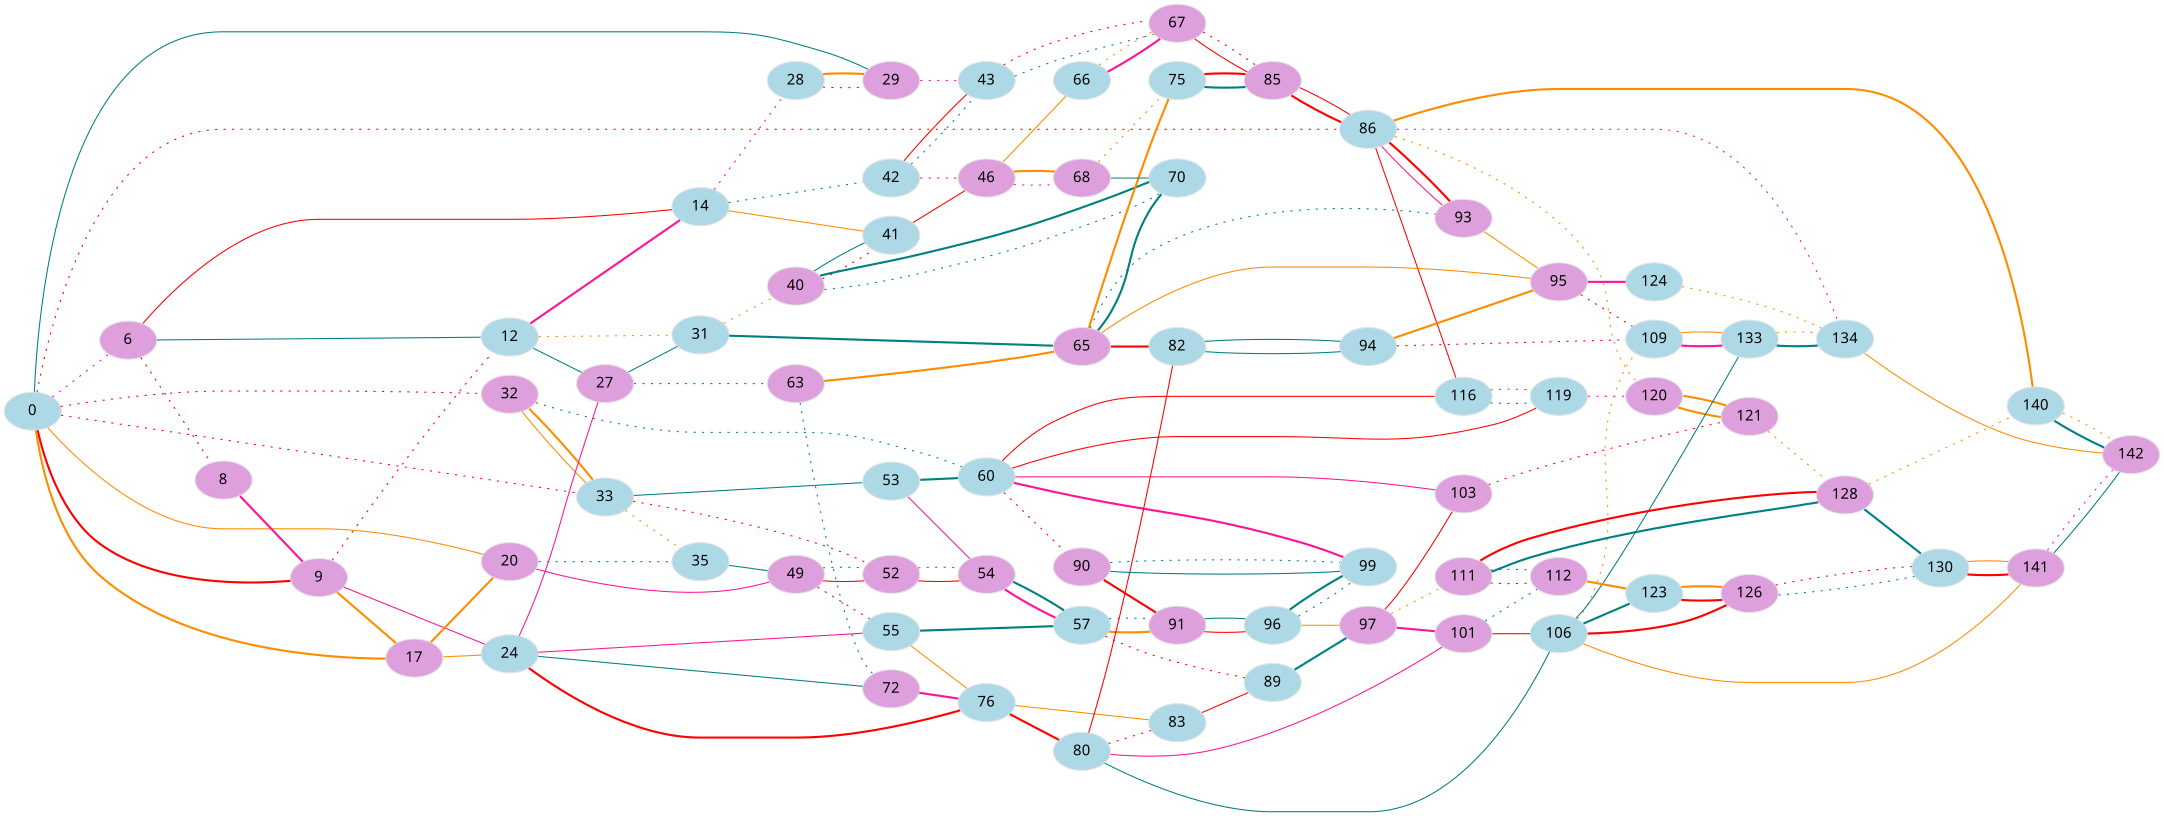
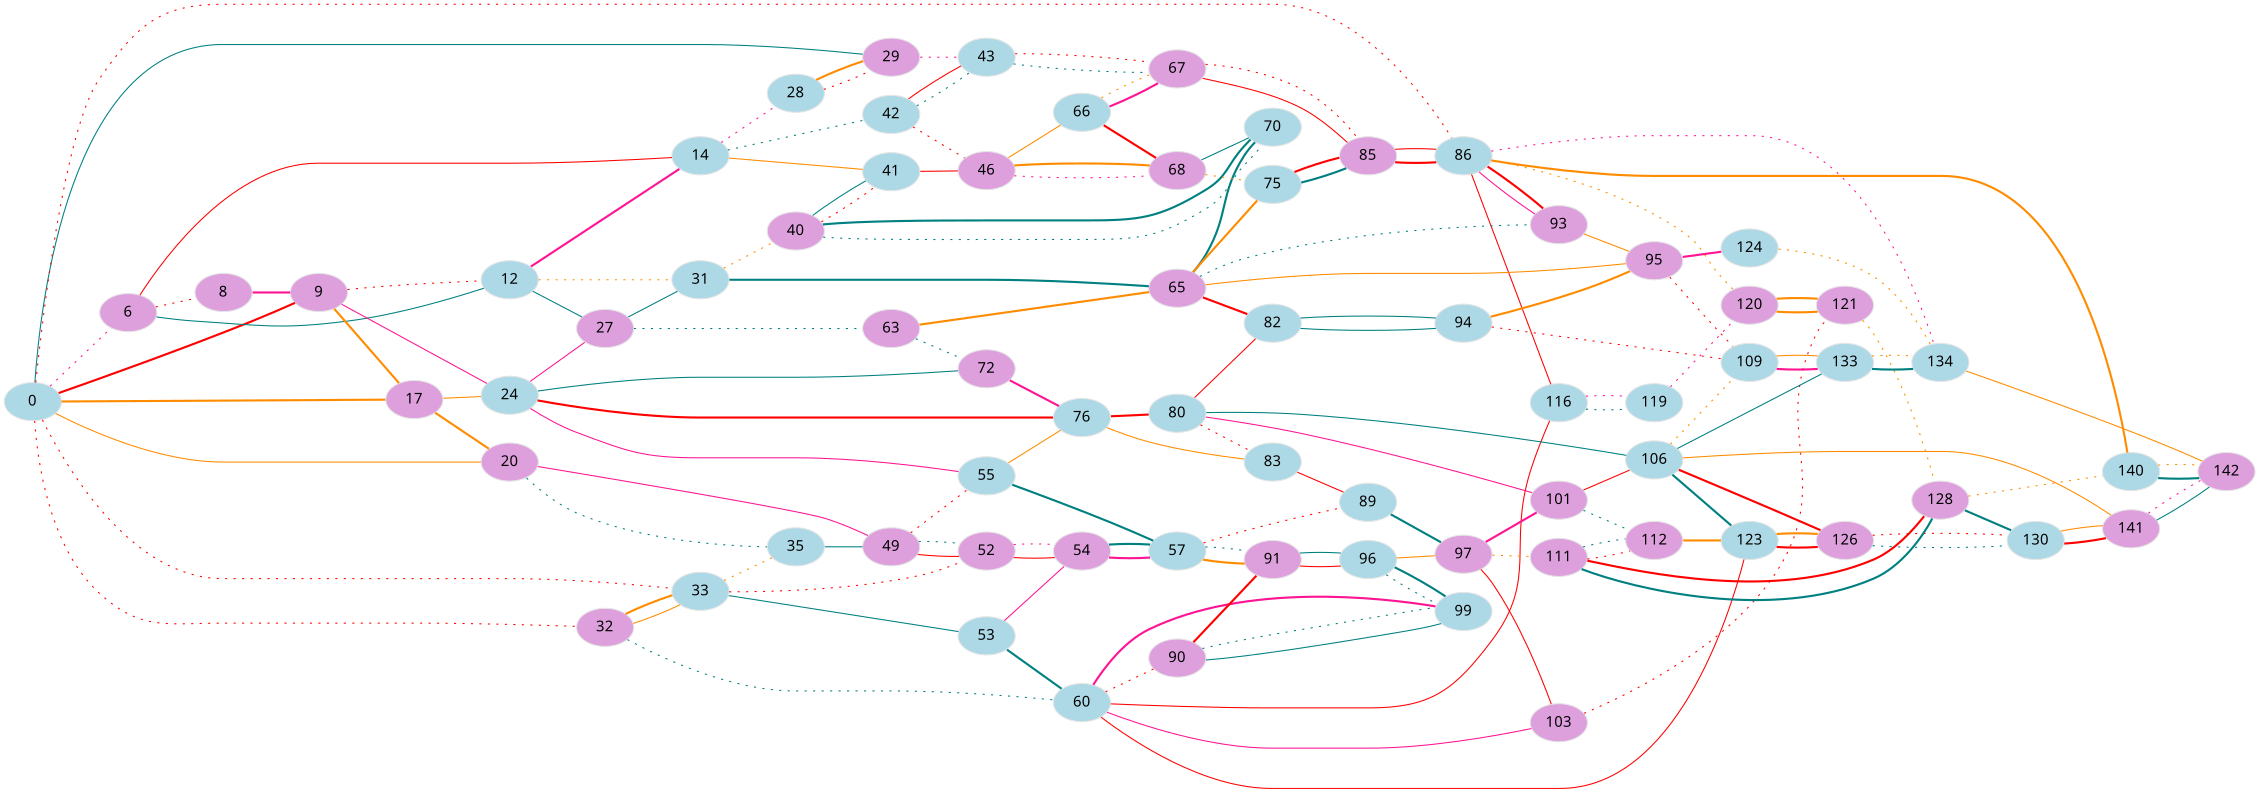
edge "66" -- "68": added
edge "119" -- "60": now "123" -- "60"
